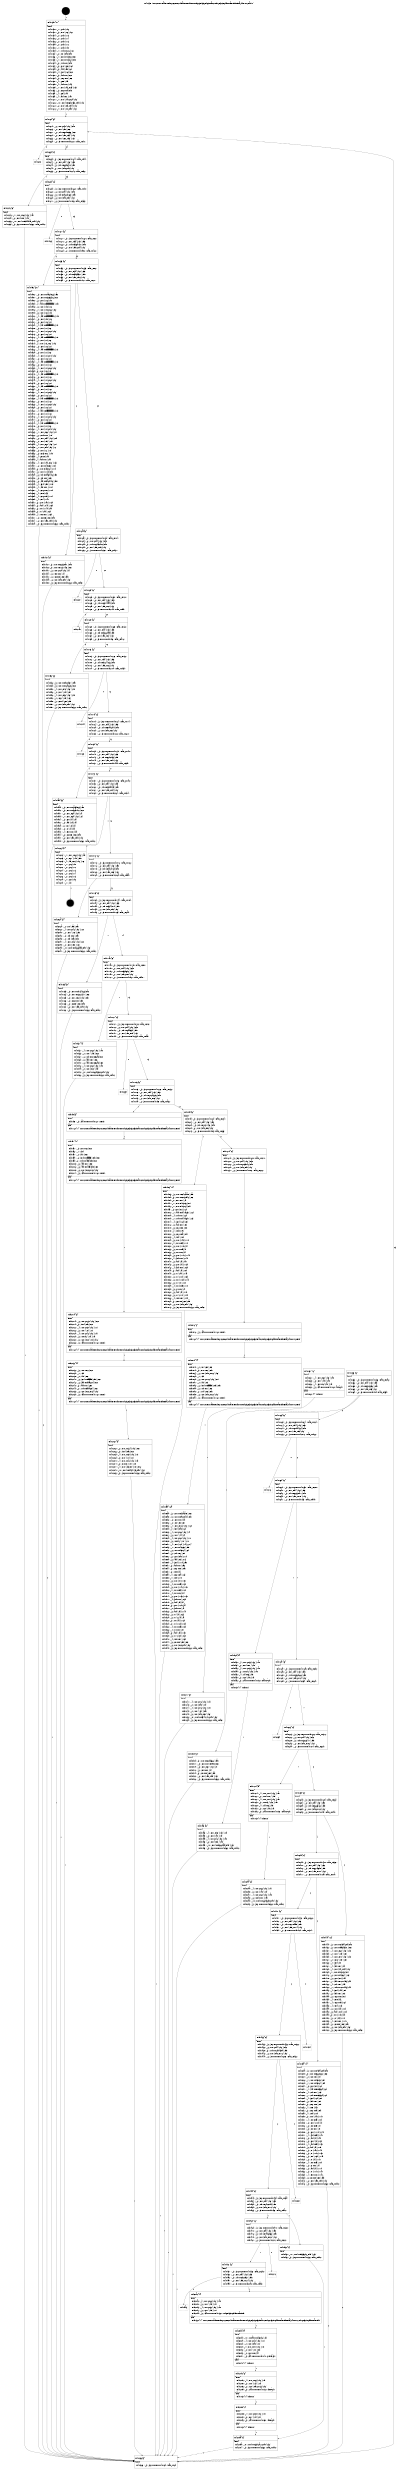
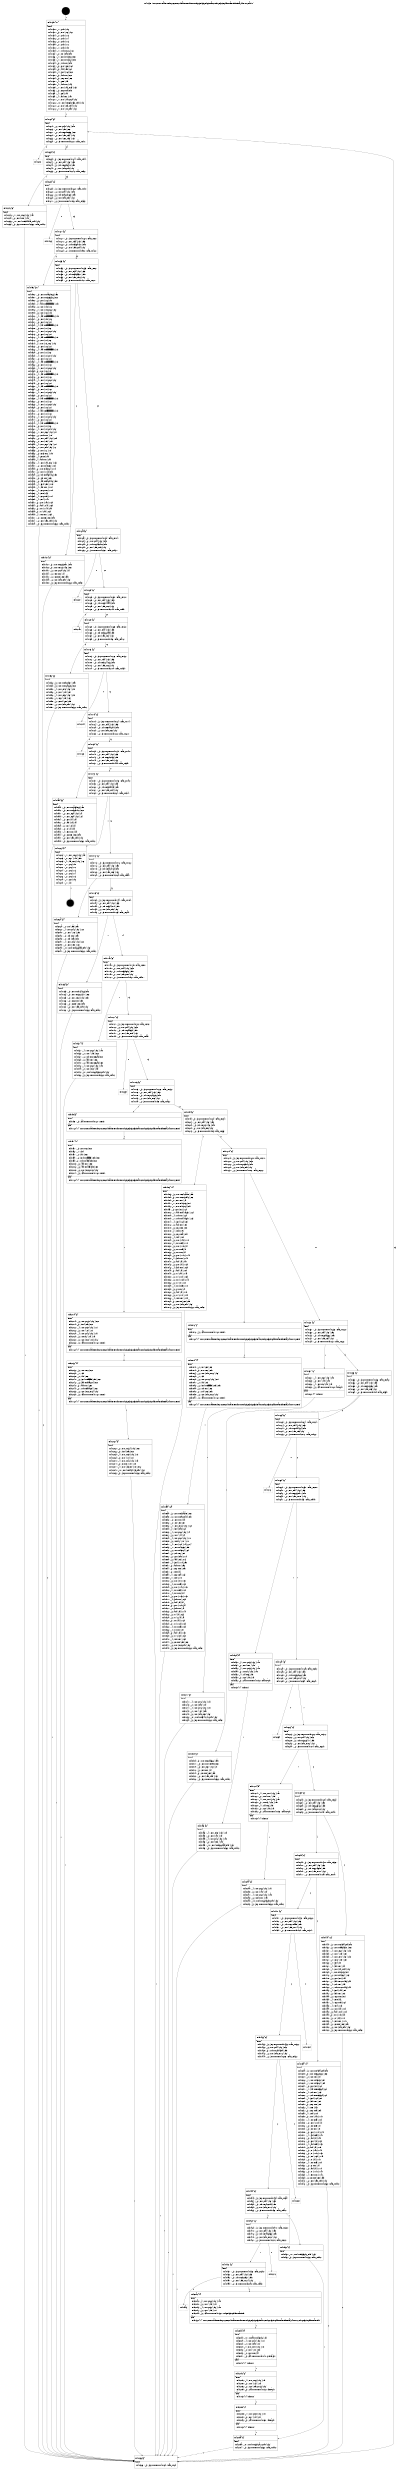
node "0x401837 [28]": added
